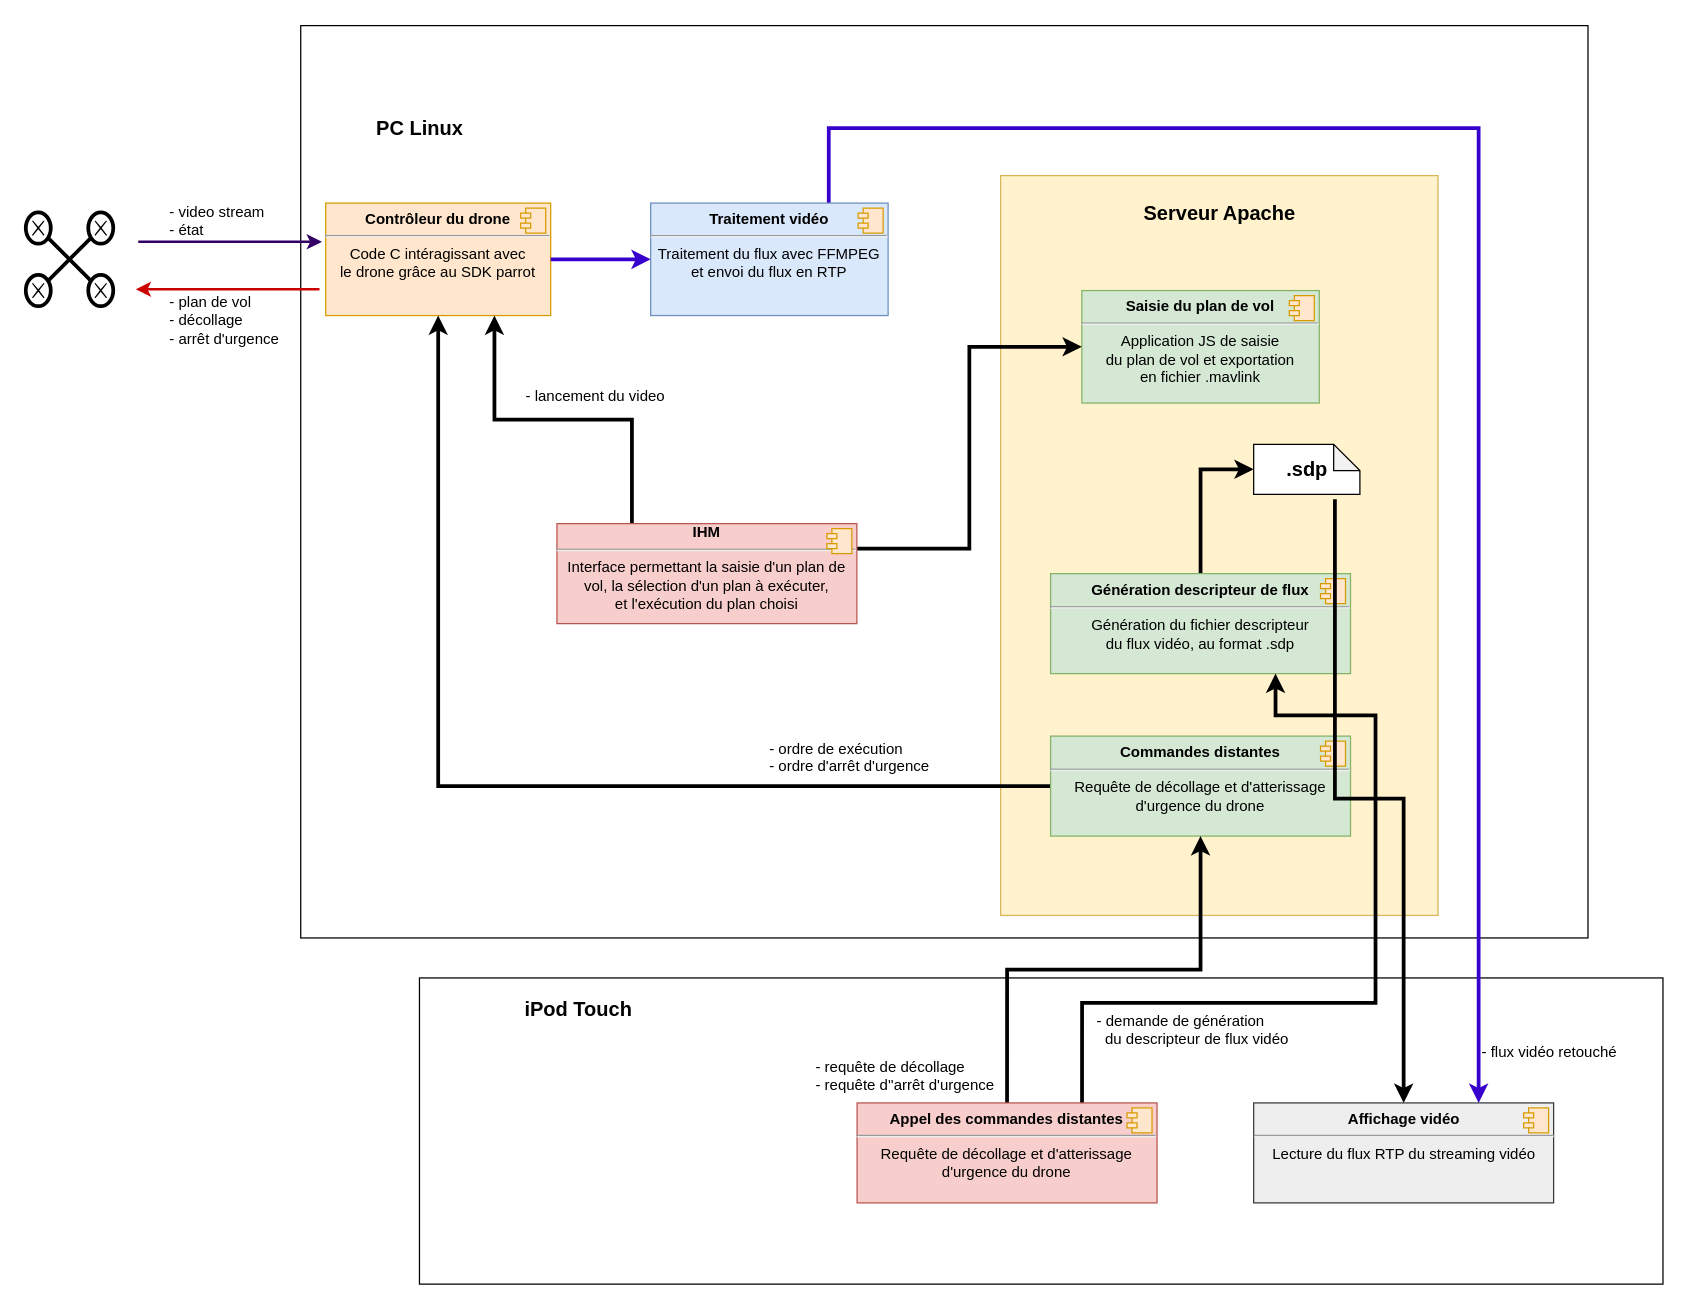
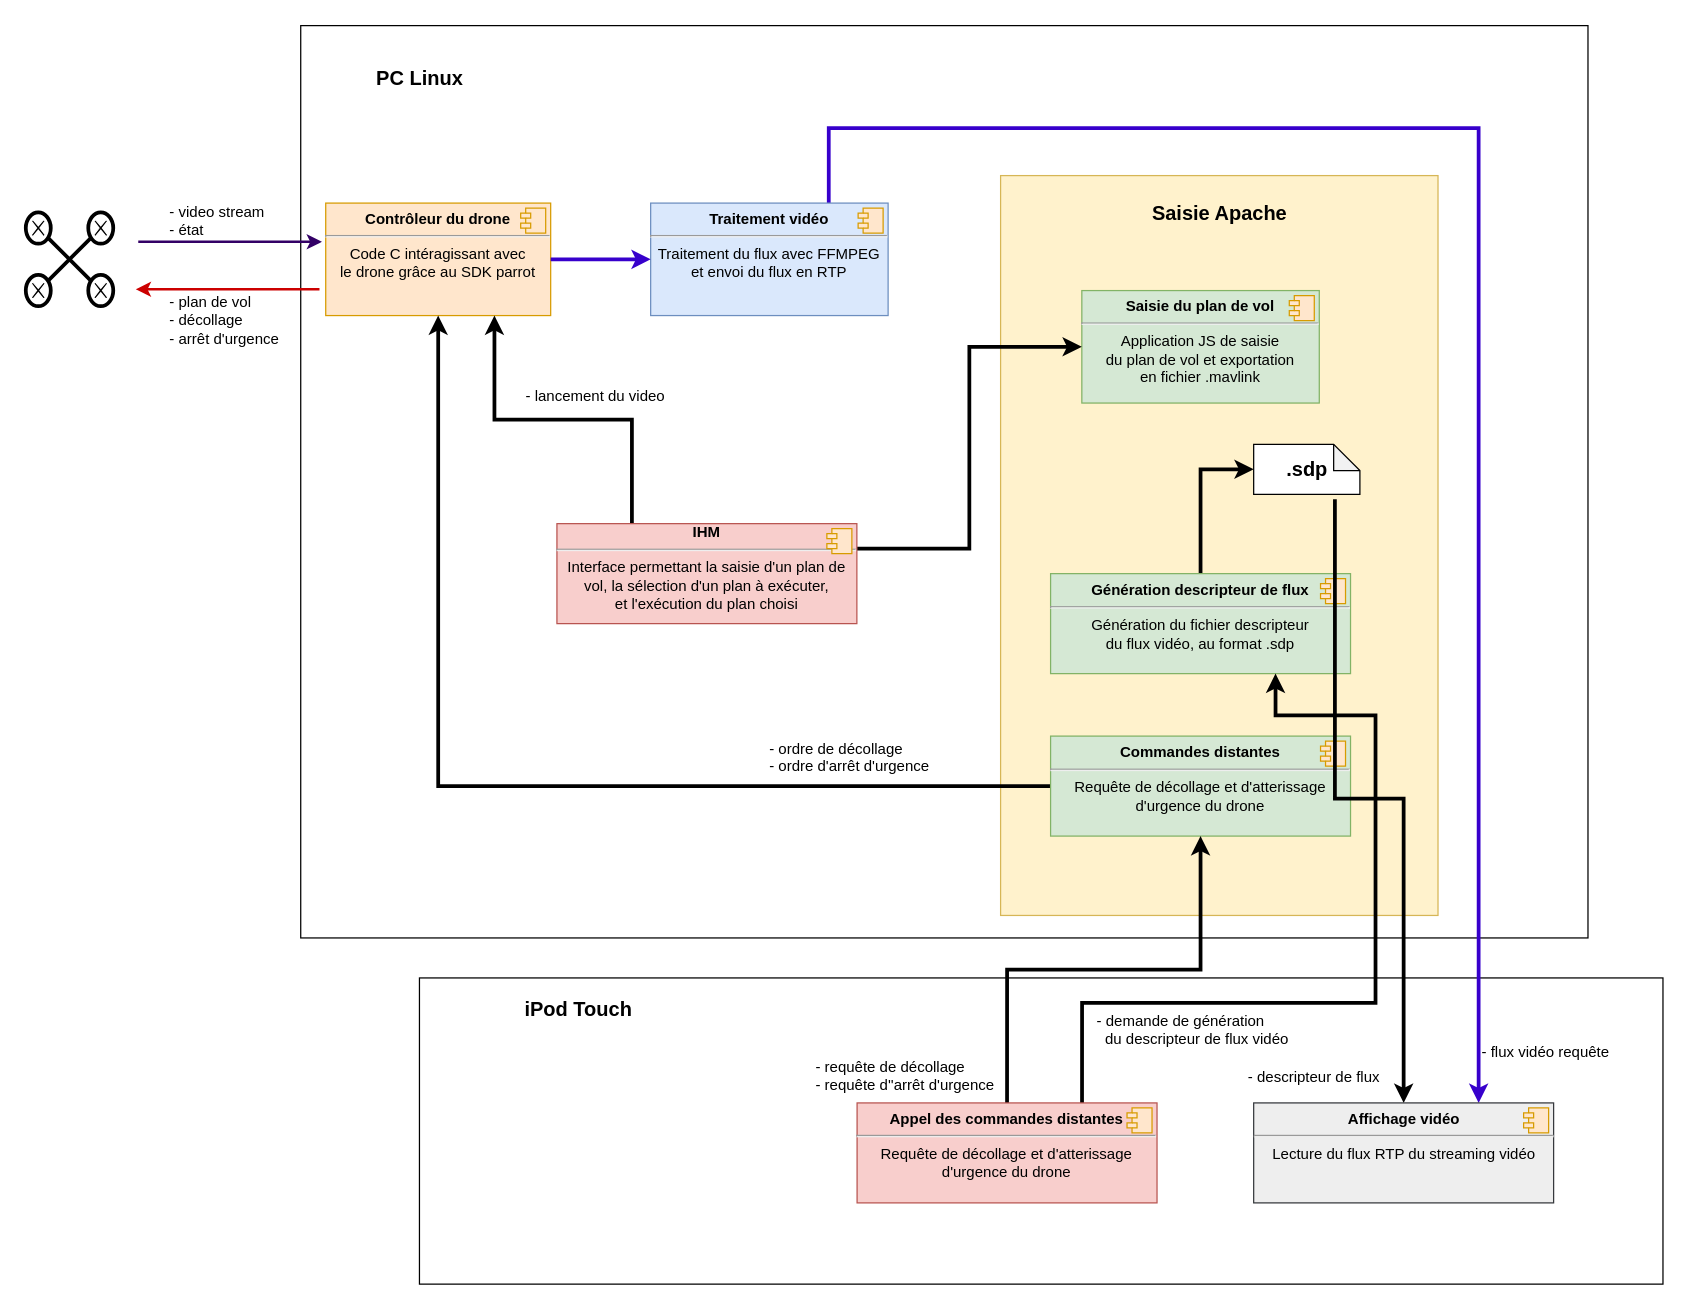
node "PC Linux": moved (419, 128) -> (419, 78)
node "Serveur Apache": label "Serveur Apache" -> "Saisie Apache"
node "- ordre de exécution - ordre d'arrêt d'urgence": label "- ordre de exécution - ordre d'arrêt d'urgence" -> "- ordre de décollage - ordre d'arrêt d'urgence"
node "- flux vidéo retouché": label "- flux vidéo retouché" -> "- flux vidéo requête"
node "- descripteur de flux": added
